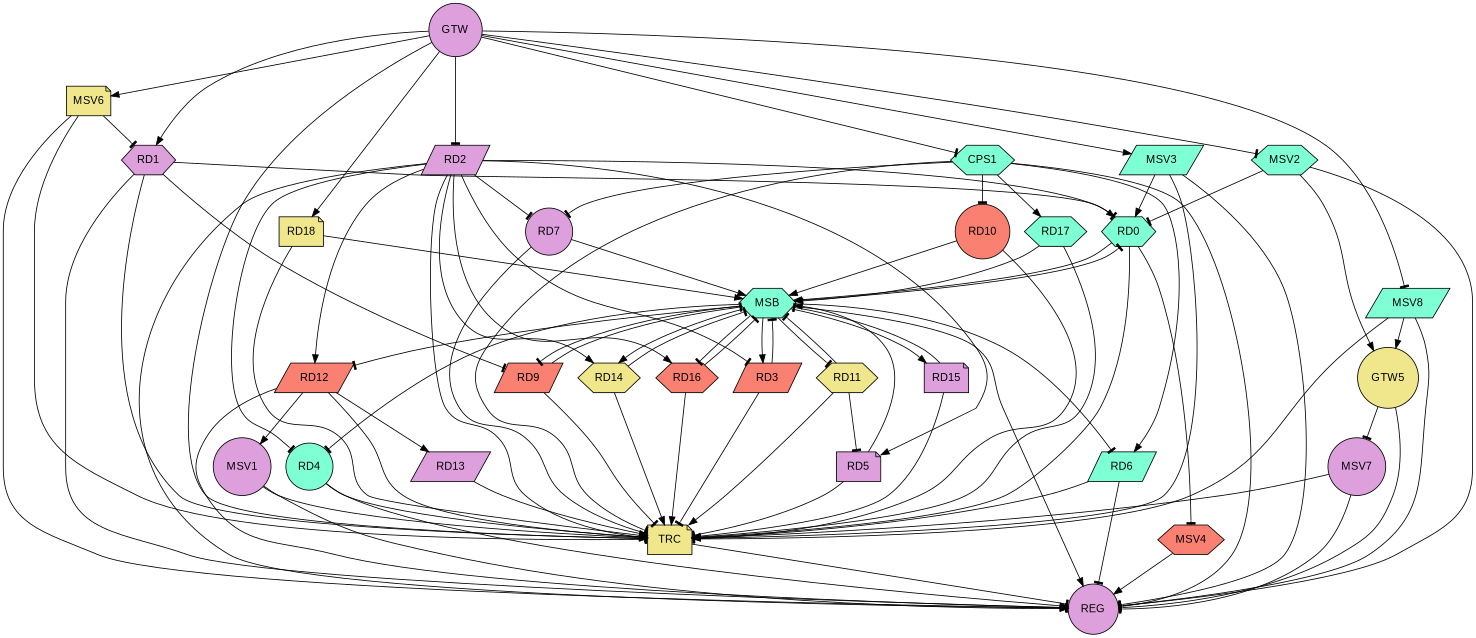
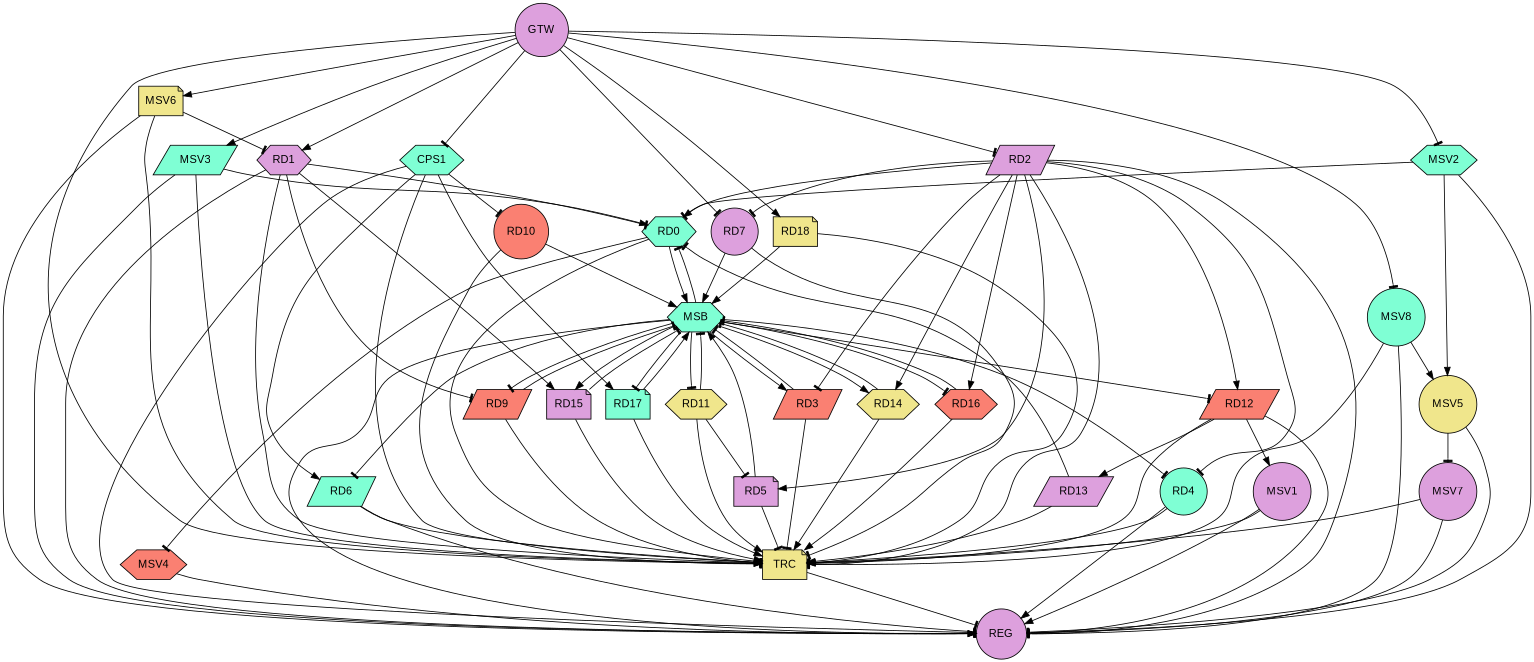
edge "CPS1" -> "RD7": now "GTW" -> "RD7"
node "RD17": shape hexagon -> note
edge "RD1" -> "RD15": added
node "MSV8": shape parallelogram -> circle
edge "RD13" -> "RD0": added
edge "MSB" -> "RD17": added
node "GTW5": label "GTW5" -> "MSV5"
